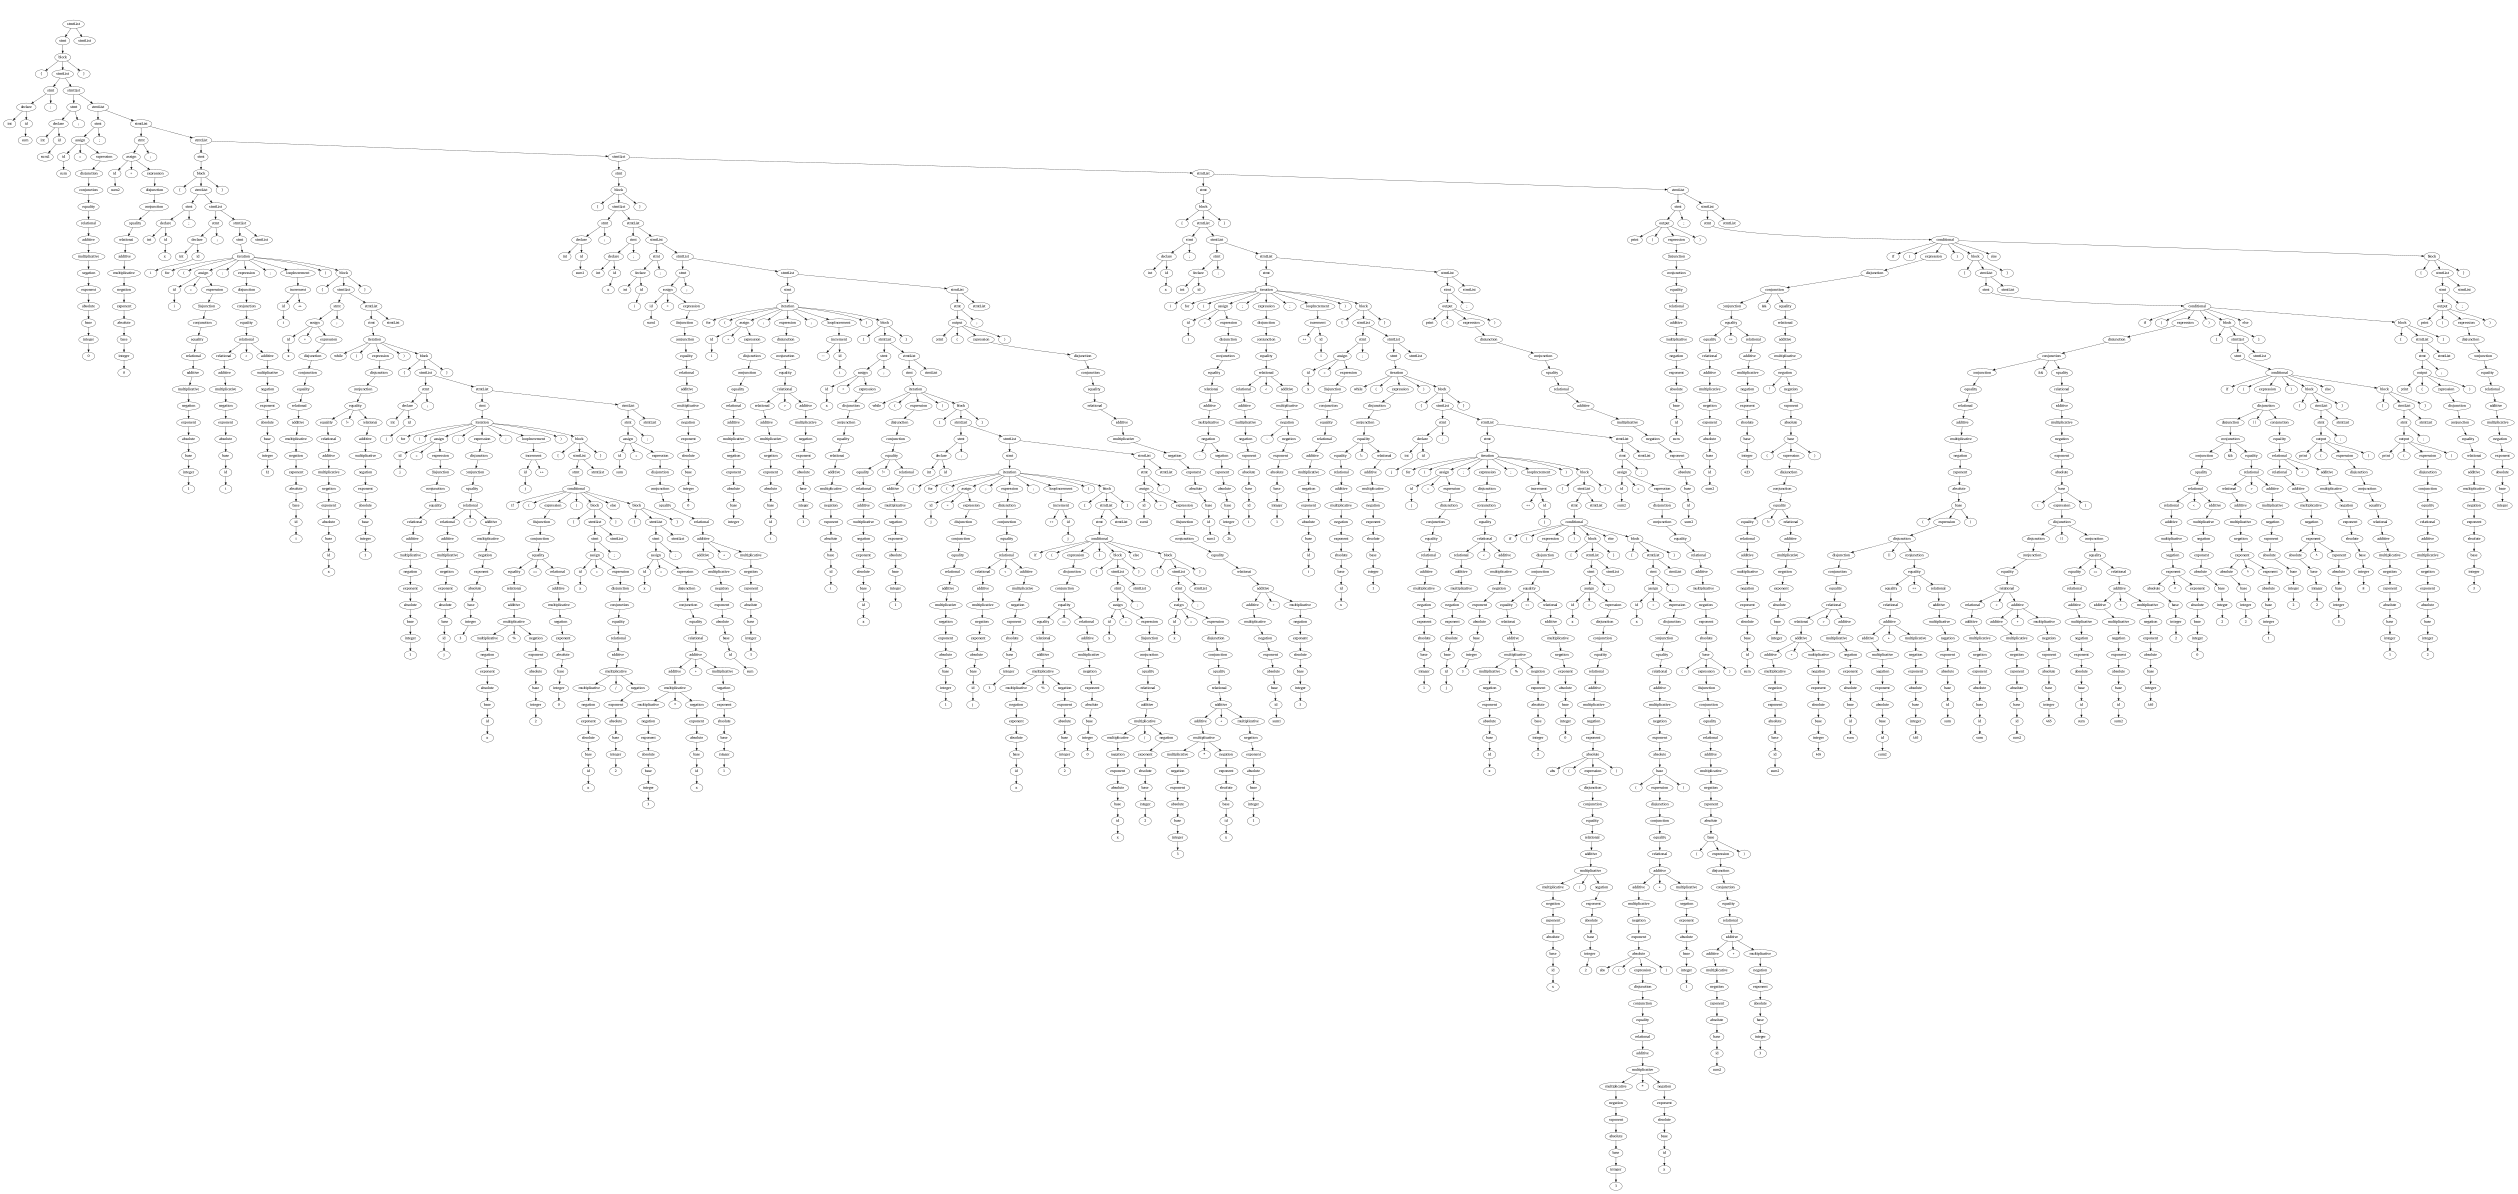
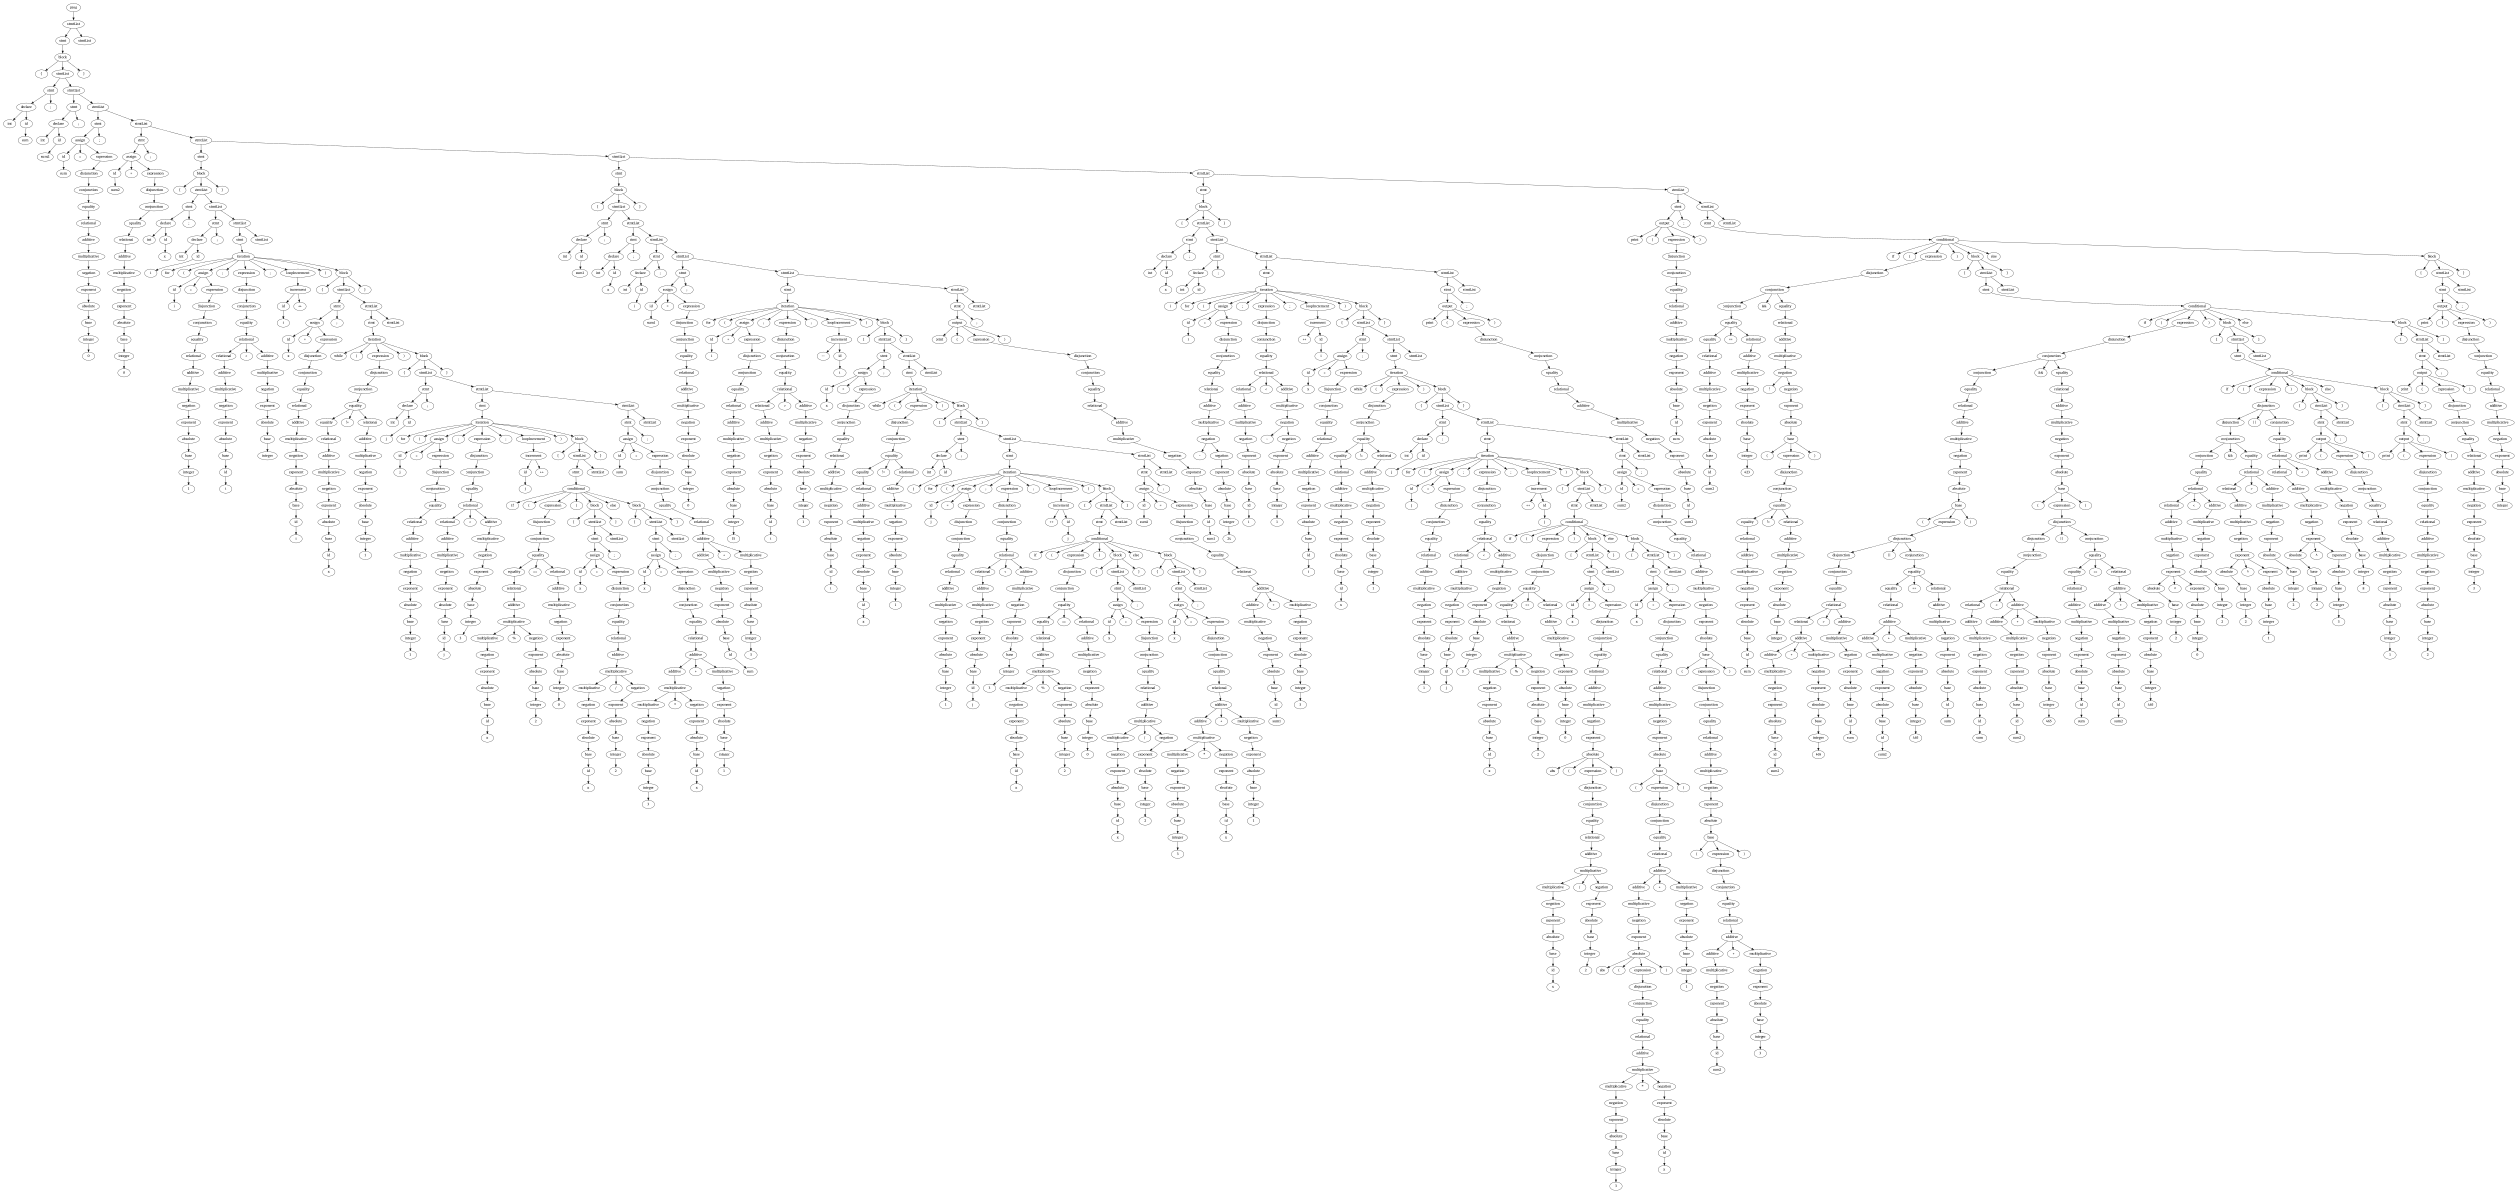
node "prog": added
node "32": removed
node "15": added
